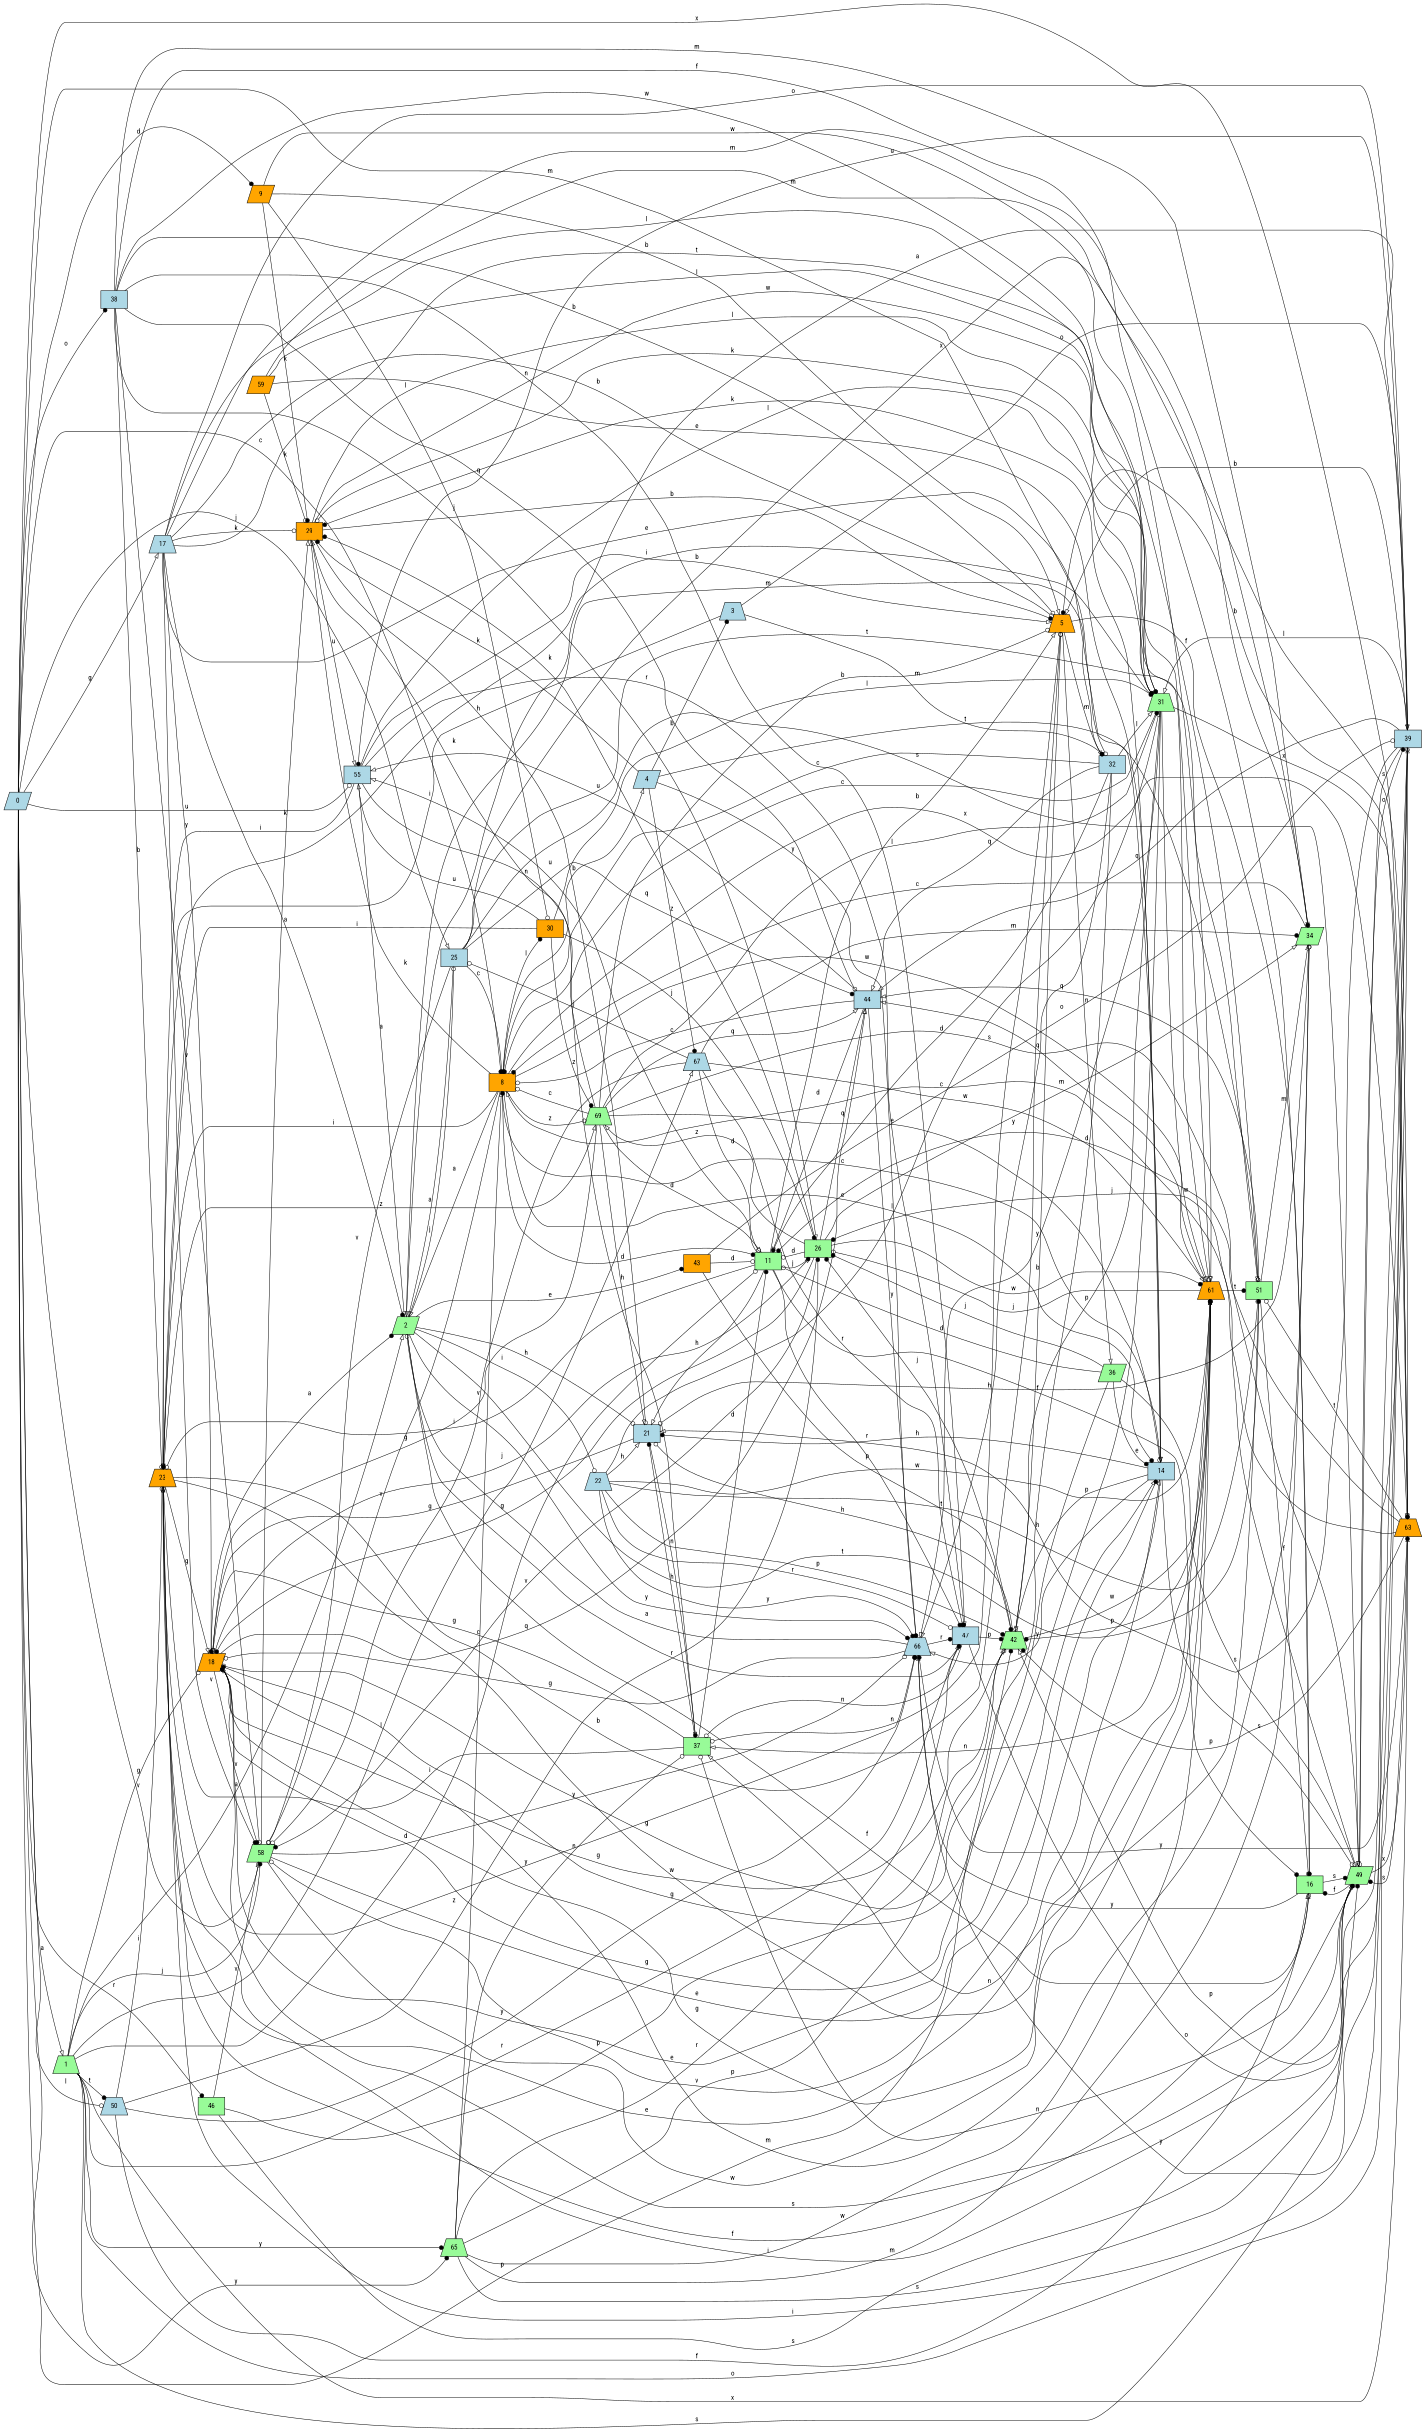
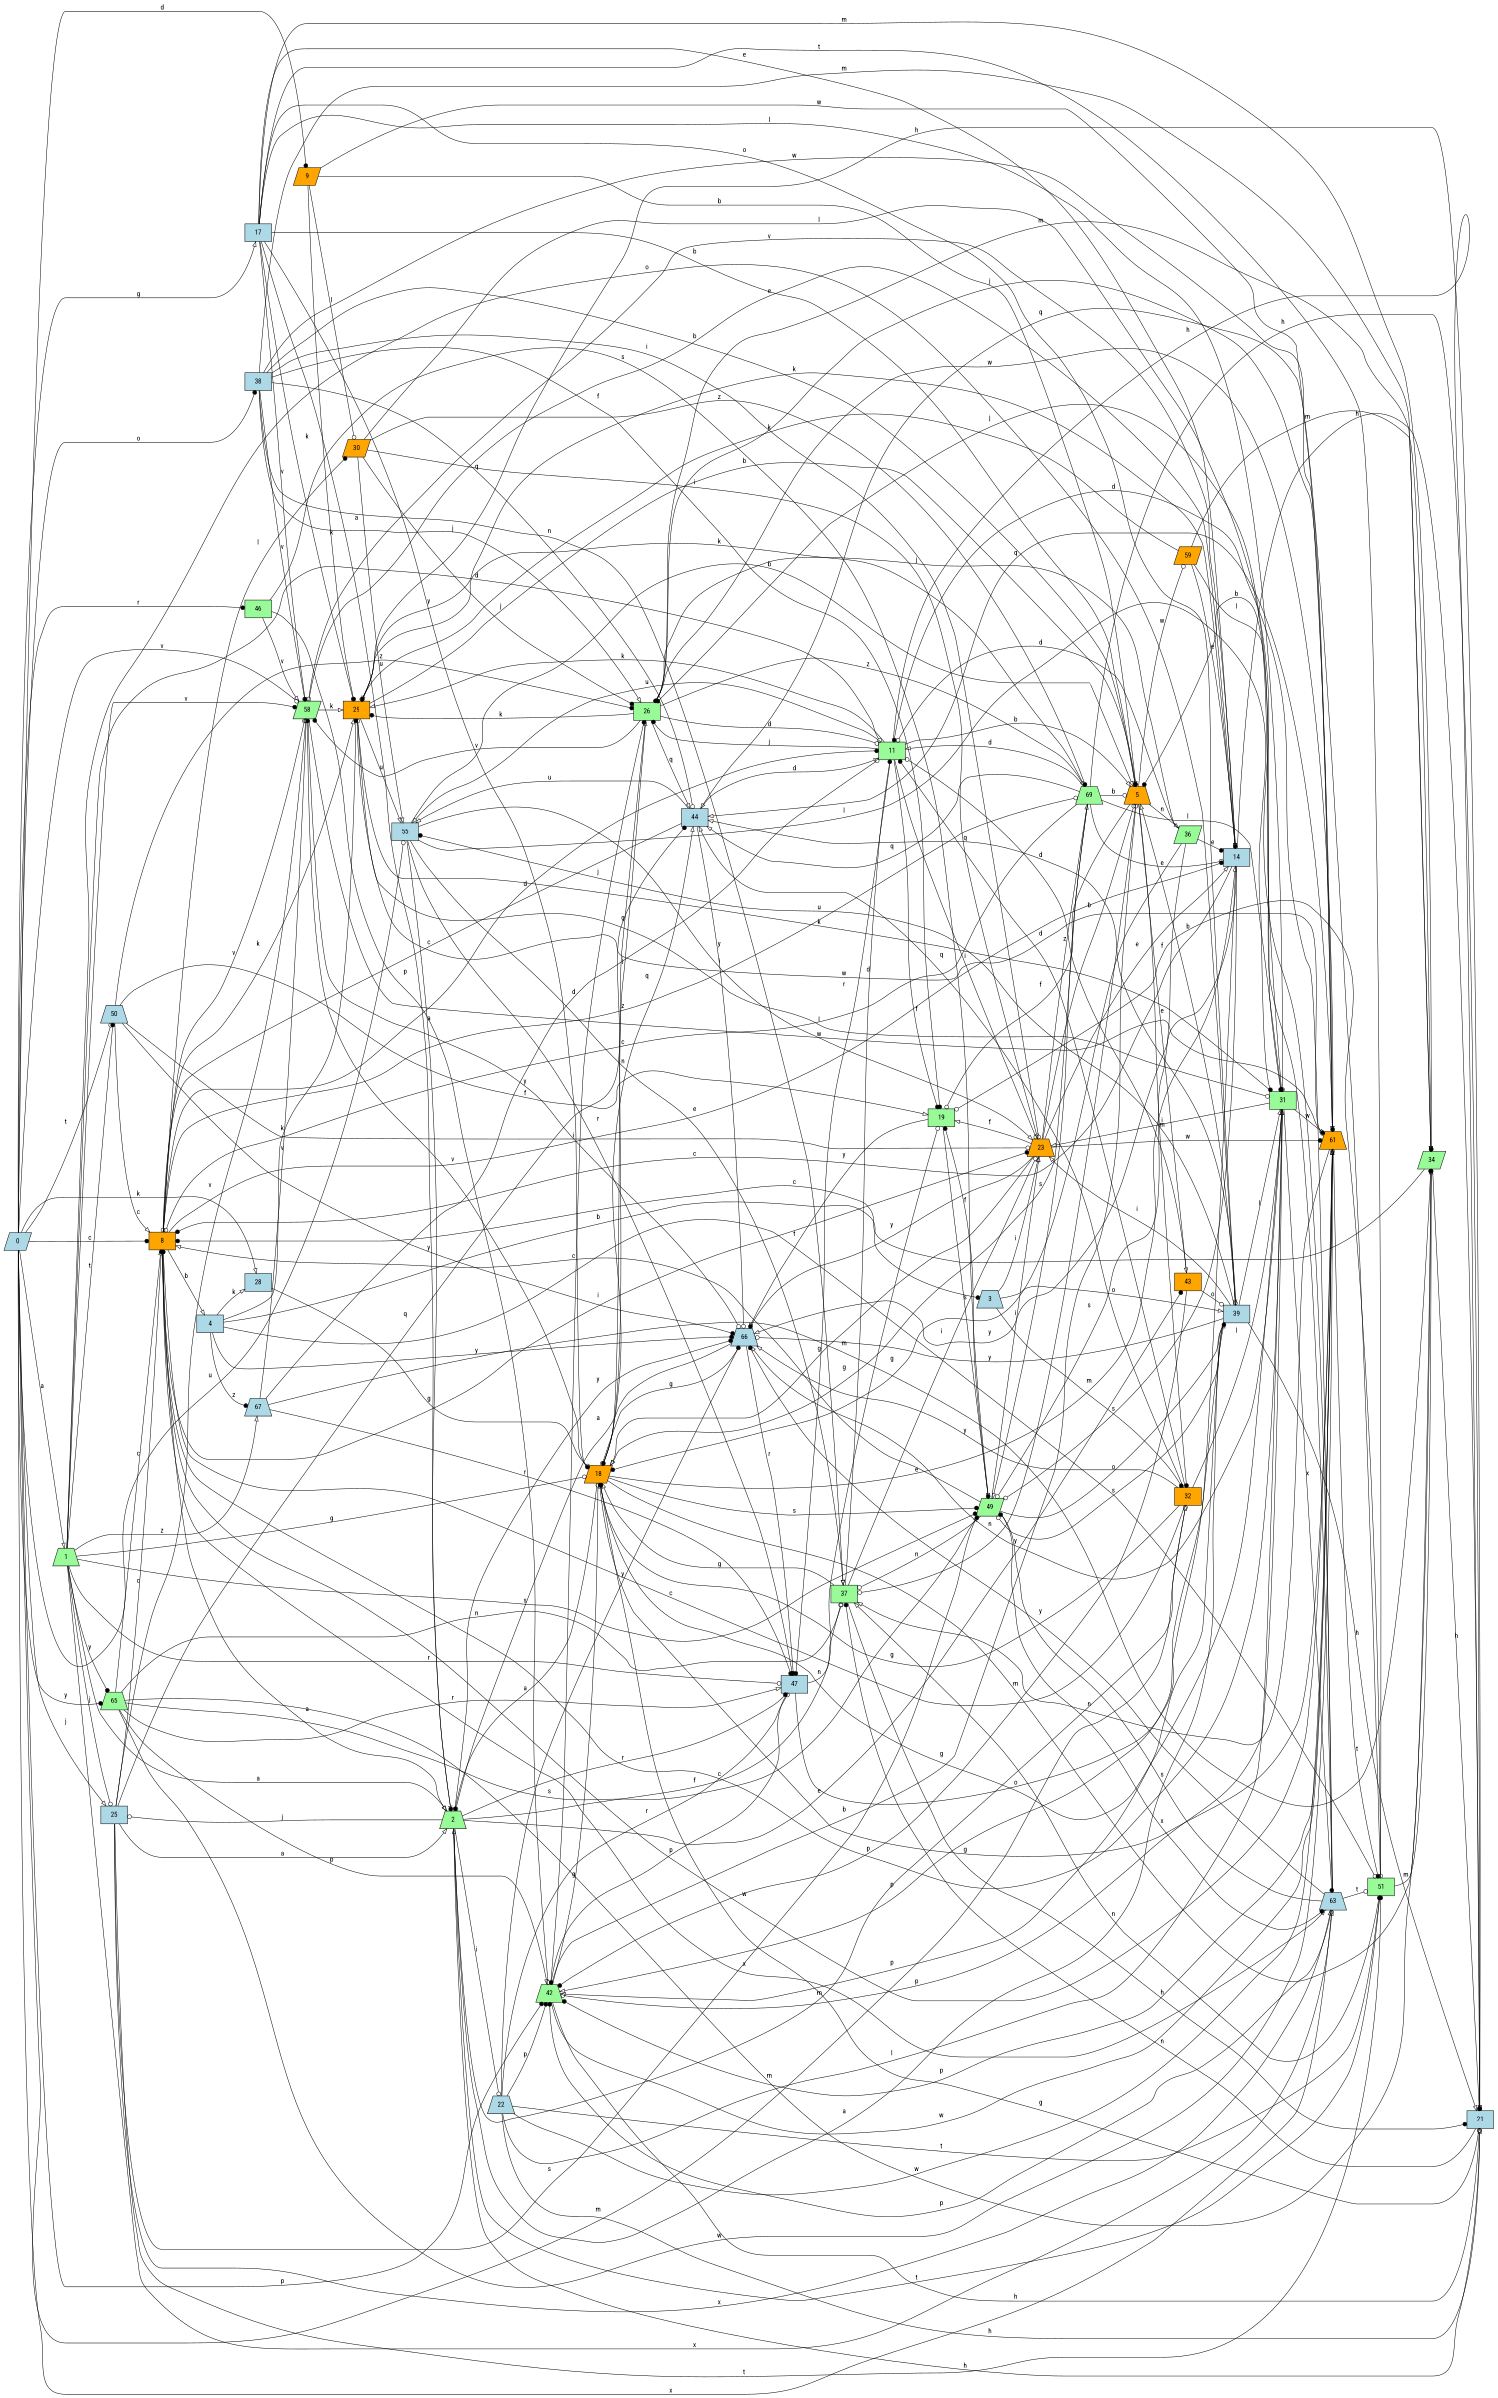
node "17": shape trapezium -> box
edge "25" -> "51": arrowhead onormal -> dot
edge "11" -> "29": added, label "k"
edge "5" -> "59": added, label "w"
node "31": shape trapezium -> box
edge "38" -> "47": now "38" -> "37"
node "32": fillcolor lightblue -> orange
node "4": shape parallelogram -> box
edge "38" -> "23": label "b" -> "i"
edge "3" -> "23": arrowhead odot -> onormal
node "30": shape box -> parallelogram
edge "67" -> "25": now "1" -> "25"
edge "5" -> "43": added, label "e"
edge "67" -> "61": removed, label "w"
edge "50" -> "8": added, label "c"
node "28": added
node "2": shape parallelogram -> trapezium
node "63": fillcolor orange -> lightblue
edge "1" -> "67": label "l" -> "z"
node "16": label "16" -> "19"
edge "1" -> "58": label "j" -> "v"
edge "0" -> "50": label "l" -> "t"
